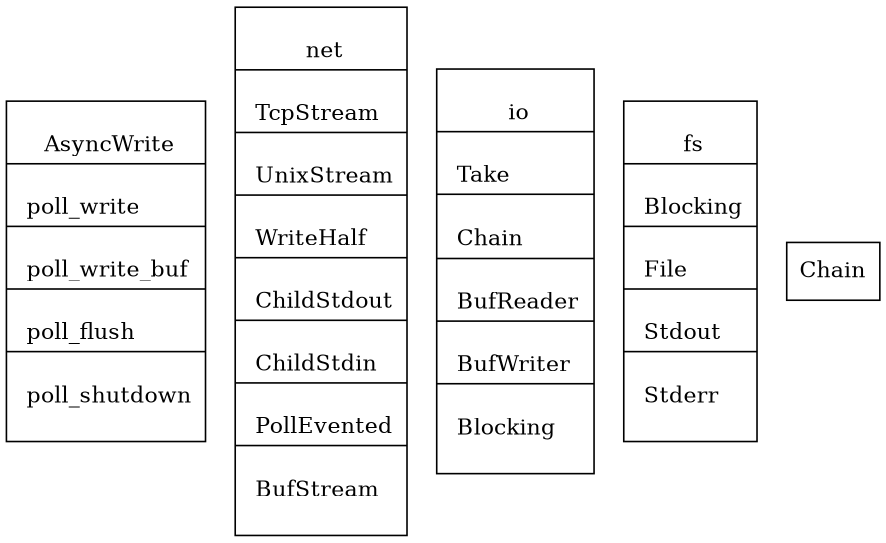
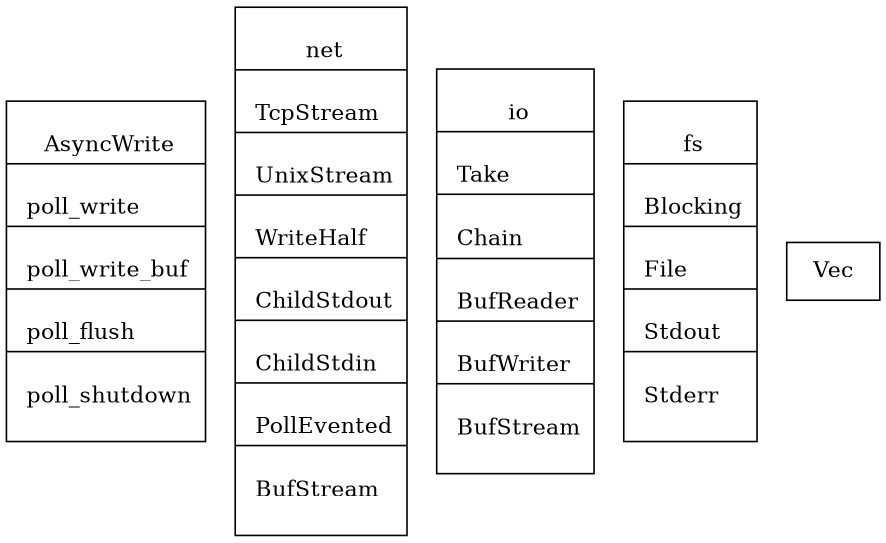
node "Chain": label "Chain" -> "Vec"
node "io": text "Blocking" -> "BufStream"
